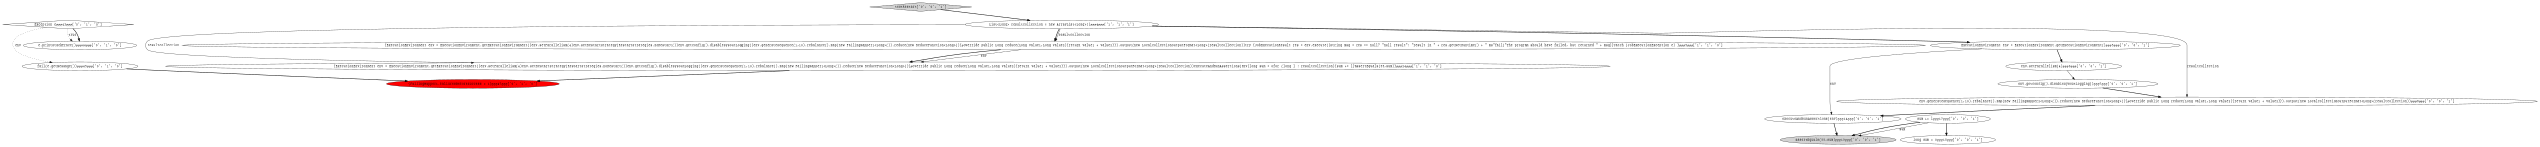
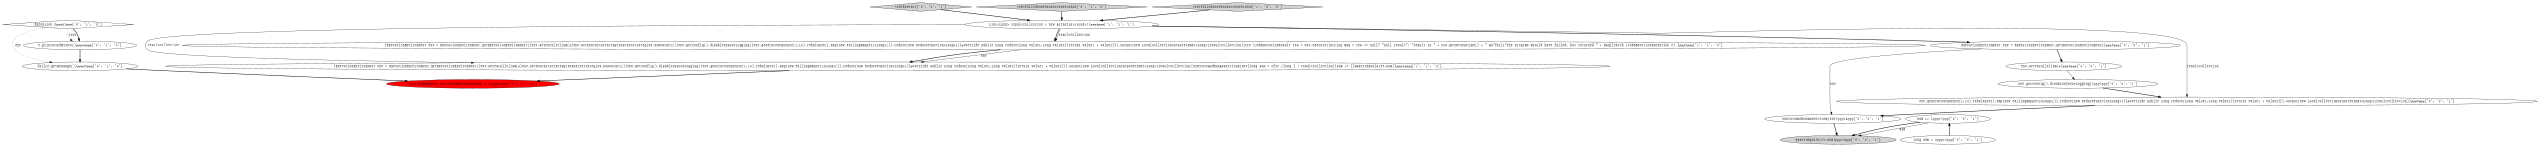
node "testFailedRunThenSuccessfulRun['0', '1', '0']": added
node "testFailedRunThenSuccessfulRun['1', '0', '0']": added
edge "e.printStackTrace()@@@44@@@['0', '1', '0']" -> "fail(e.getMessage())@@@45@@@['0', '1', '0']": added
edge "sum += l@@@17@@@['0', '0', '1']" -> "long sum = 0@@@15@@@['0', '0', '1']": reversed
